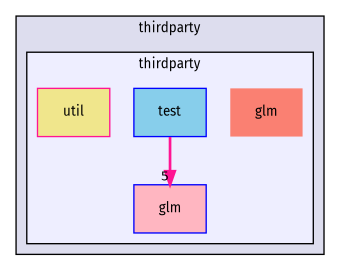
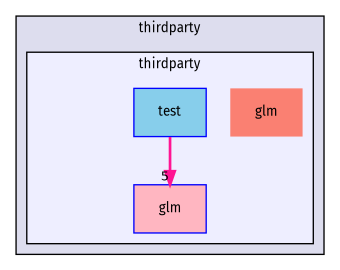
node "util": removed
